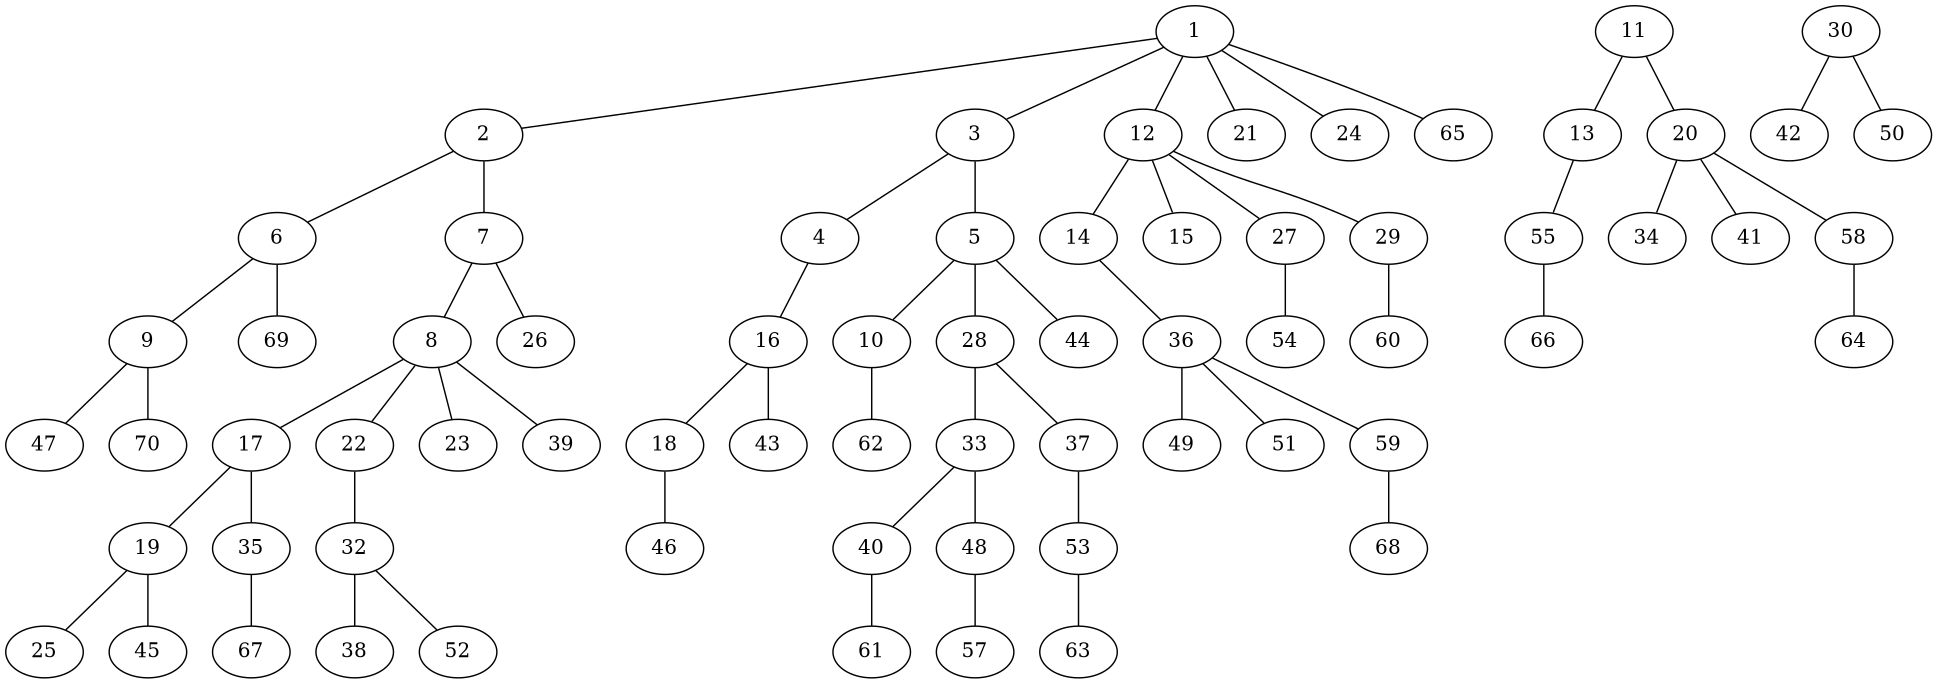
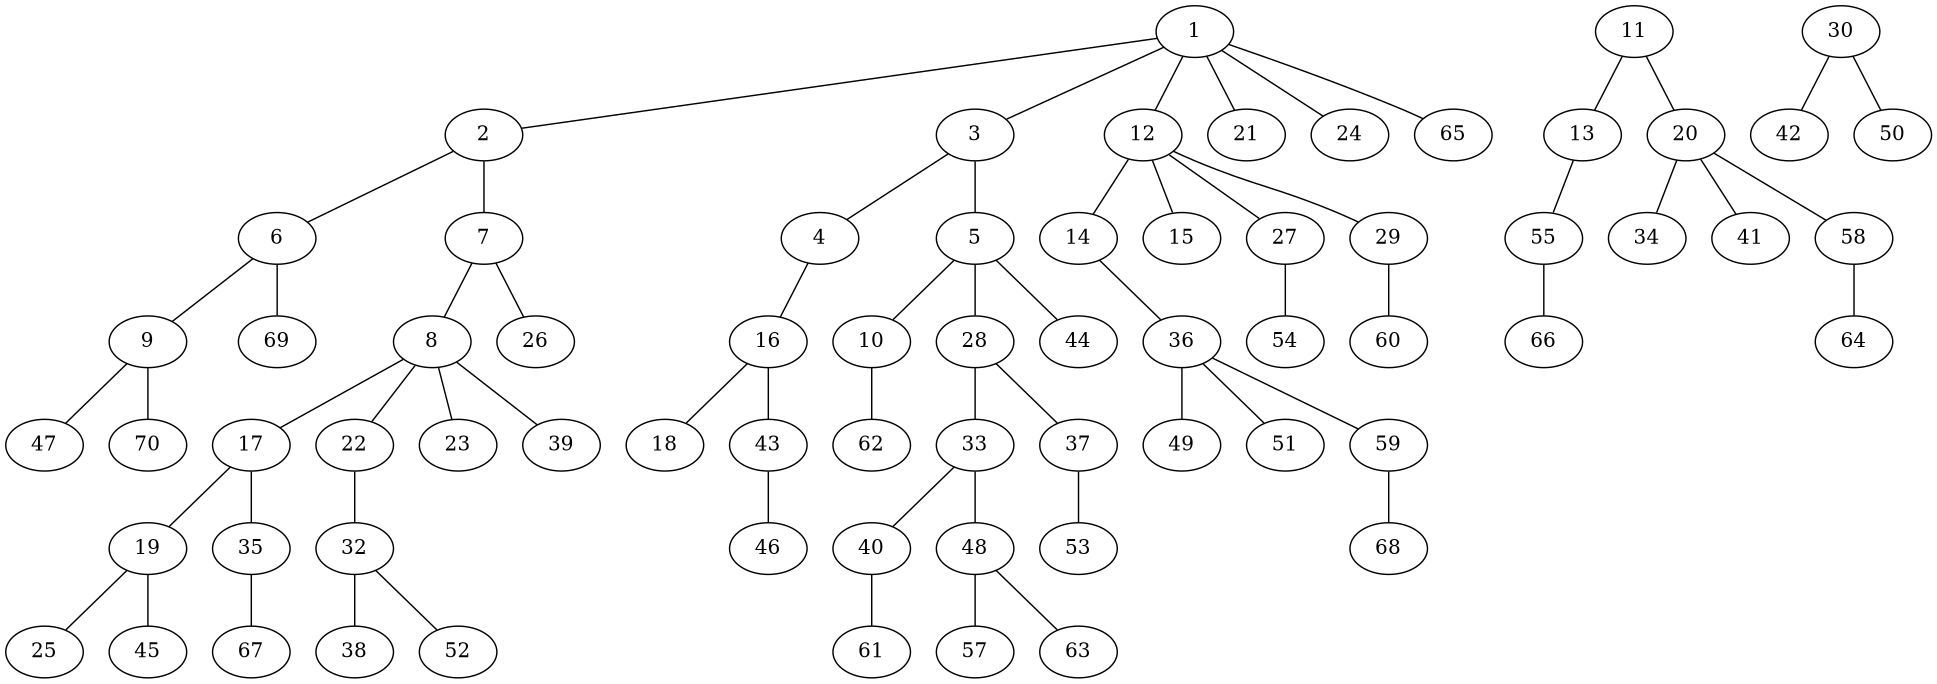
edge "18" -- "46": now "43" -- "46"
edge "53" -- "63": now "48" -- "63"
